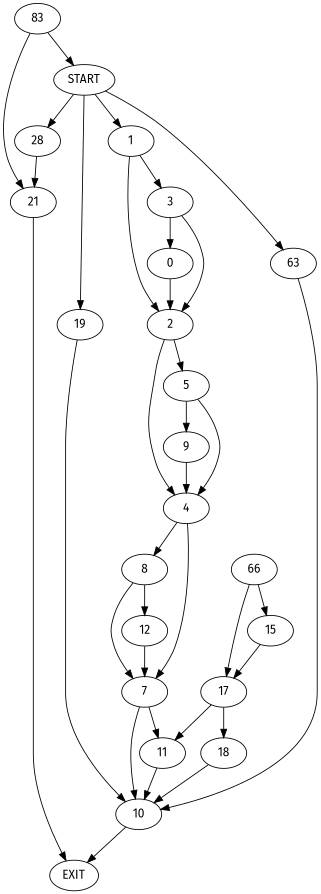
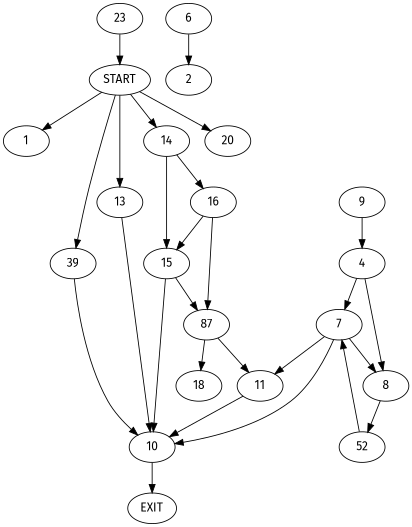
node "83": label "83" -> "23"
node "28": label "28" -> "20"
node "14": added
node "21": removed
node "3": removed
edge "1" -> "2": removed
node "0": label "0" -> "6"
node "63": label "63" -> "13"
node "19": label "19" -> "39"
node "5": removed
edge "2" -> "4": removed
node "66": label "66" -> "16"
edge "8" -> "7": reversed
node "12": label "12" -> "52"
node "17": label "17" -> "87"
edge "18" -> "10": now "15" -> "10"
